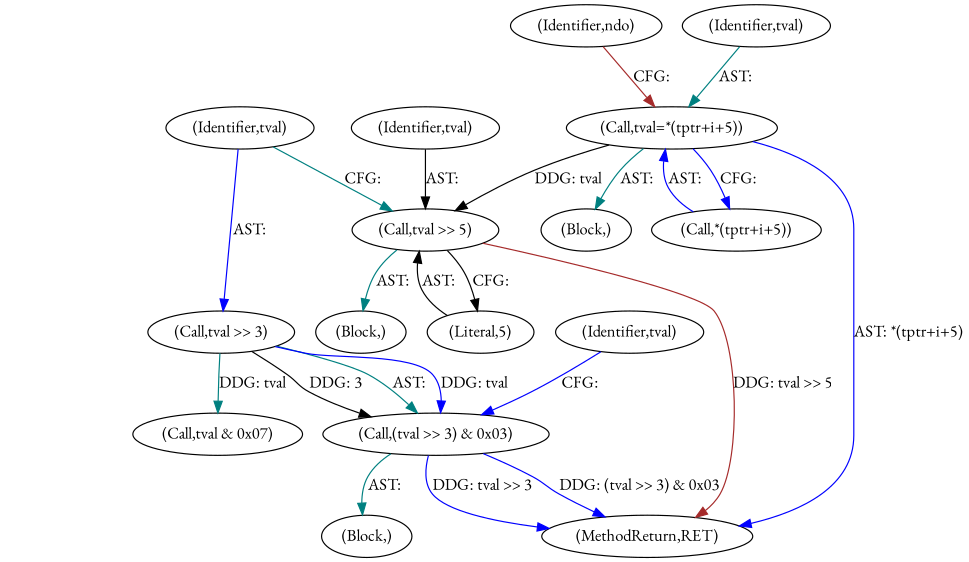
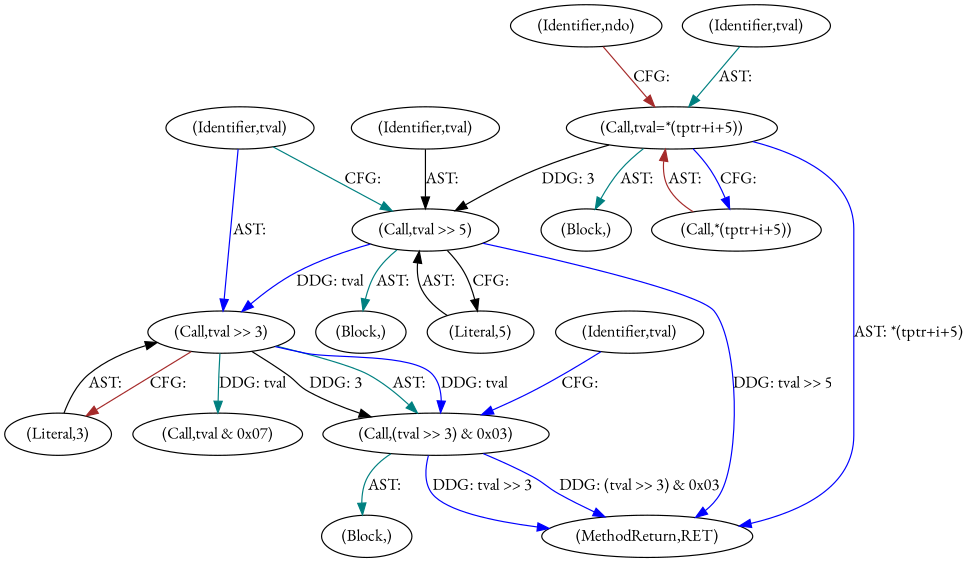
edge "(Call,tval=*(tptr+i+5))" -> "(Call,tval >> 5)": label "DDG: tval" -> "DDG: 3"
edge "(Call,*(tptr+i+5))" -> "(Call,tval=*(tptr+i+5))": color blue -> brown
edge "(Call,tval >> 5)" -> "(Call,tval >> 3)": added, label "DDG: tval"
edge "(Call,tval >> 5)" -> "(MethodReturn,RET)": color brown -> blue
node "(Literal,3)": added
